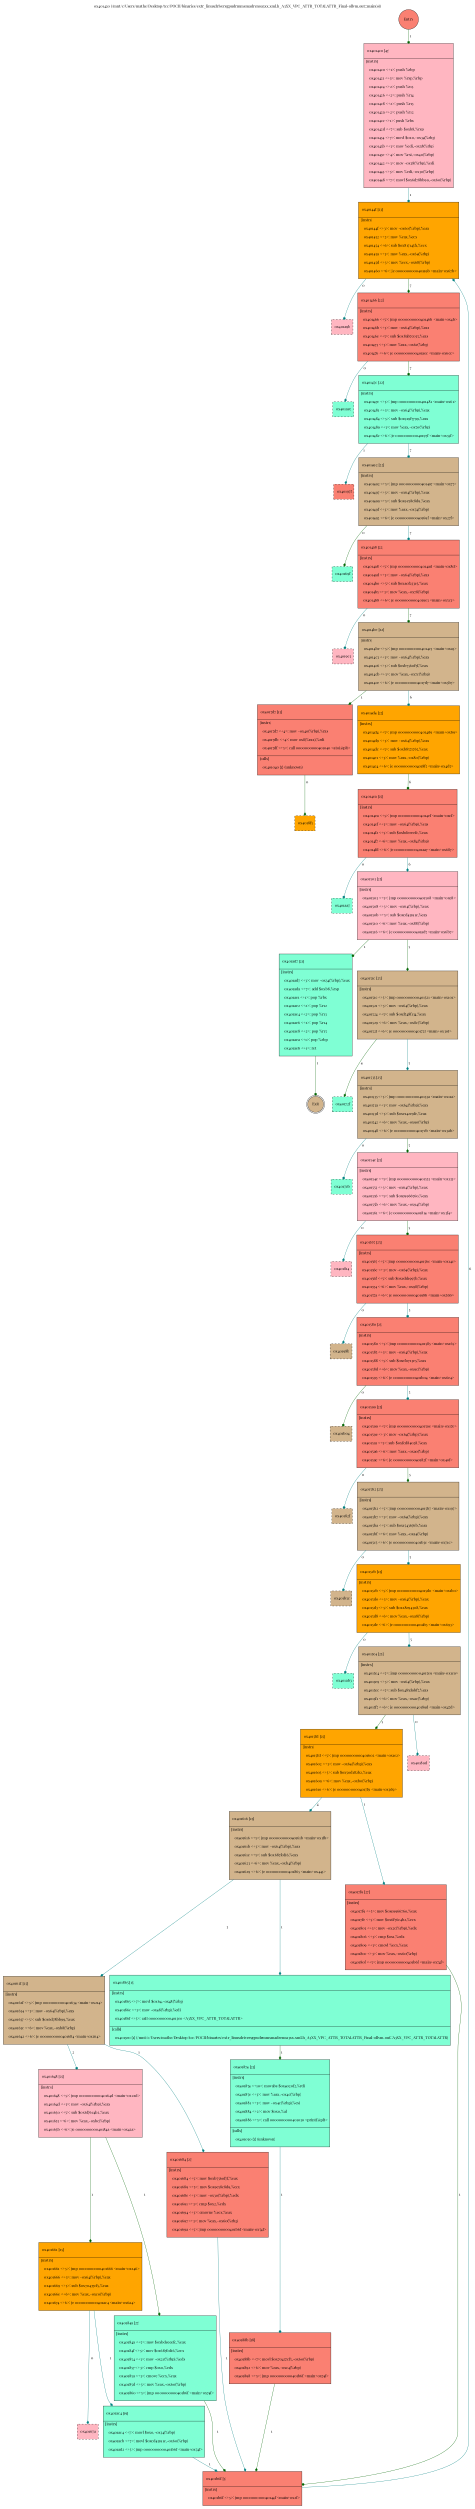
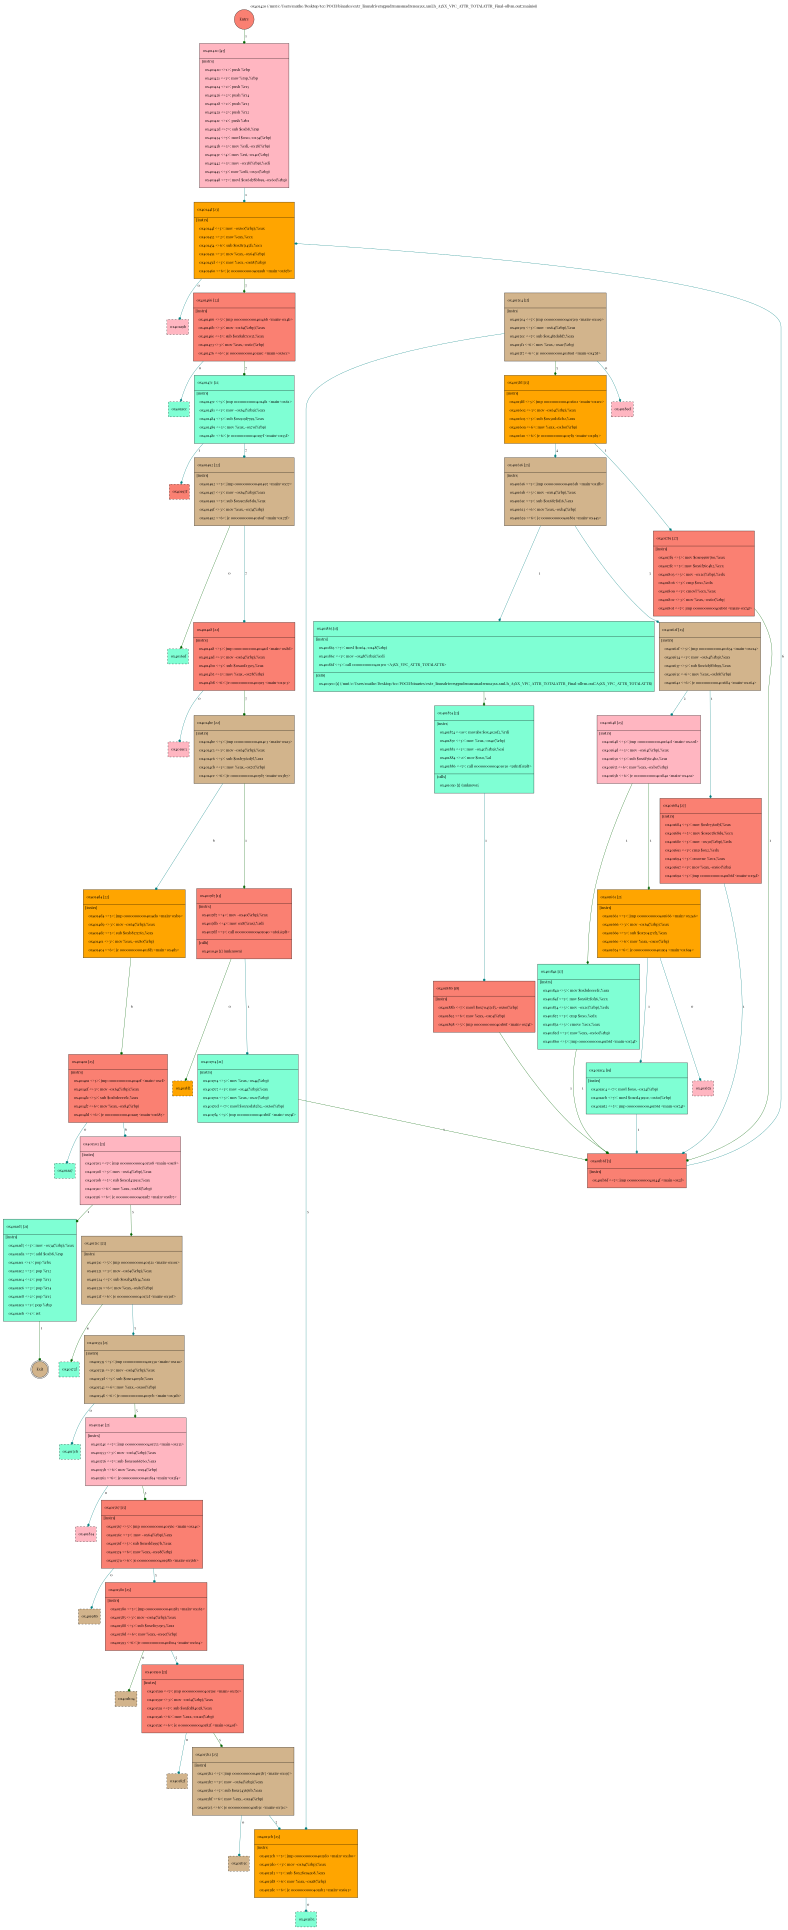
edge "0x4014ea [25]" -> "0x401503 [25]": arrowhead diamond -> dot
node "0x4017e4 [21]": added
edge "0x4015cb [25]" -> "0x4015e4 [25]": reversed
